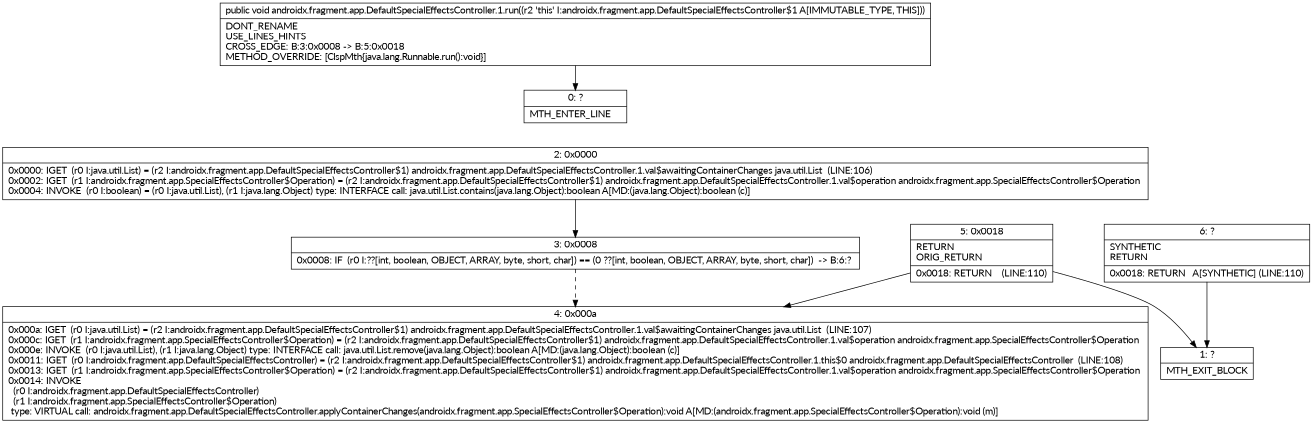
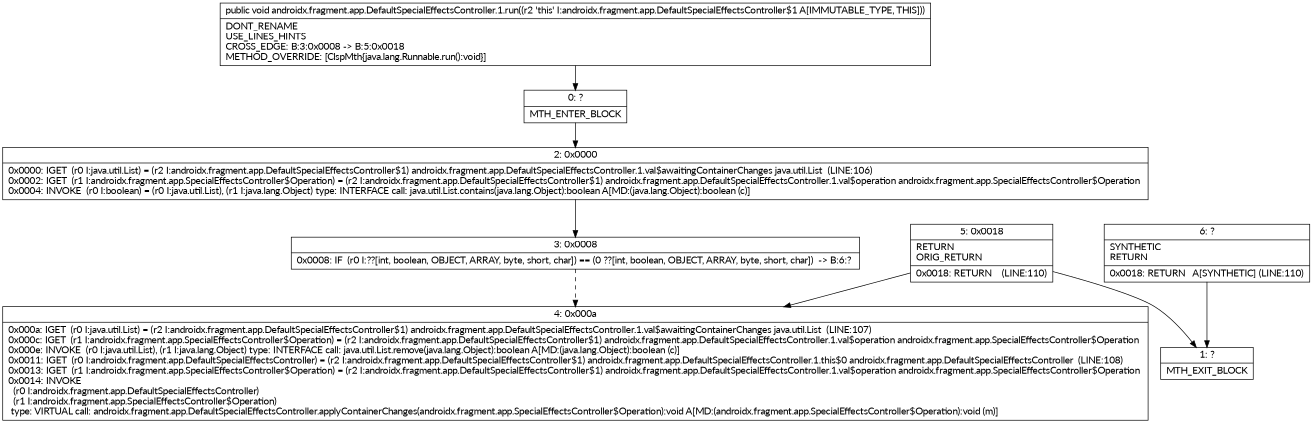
node "0: ?": text "MTH_ENTER_LINE" -> "MTH_ENTER_BLOCK"
edge "0: ?" -> "2: 0x0000": added
